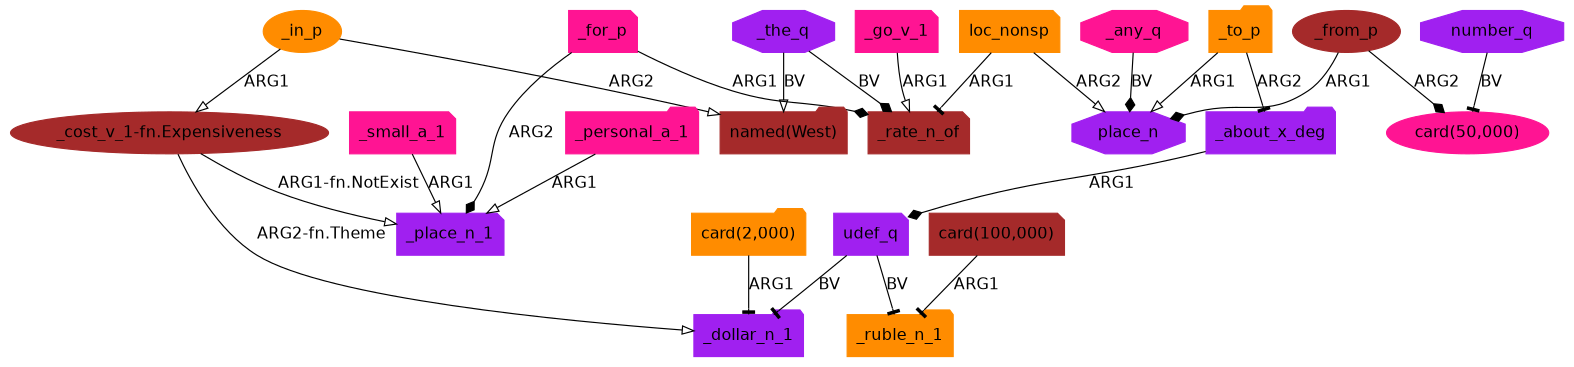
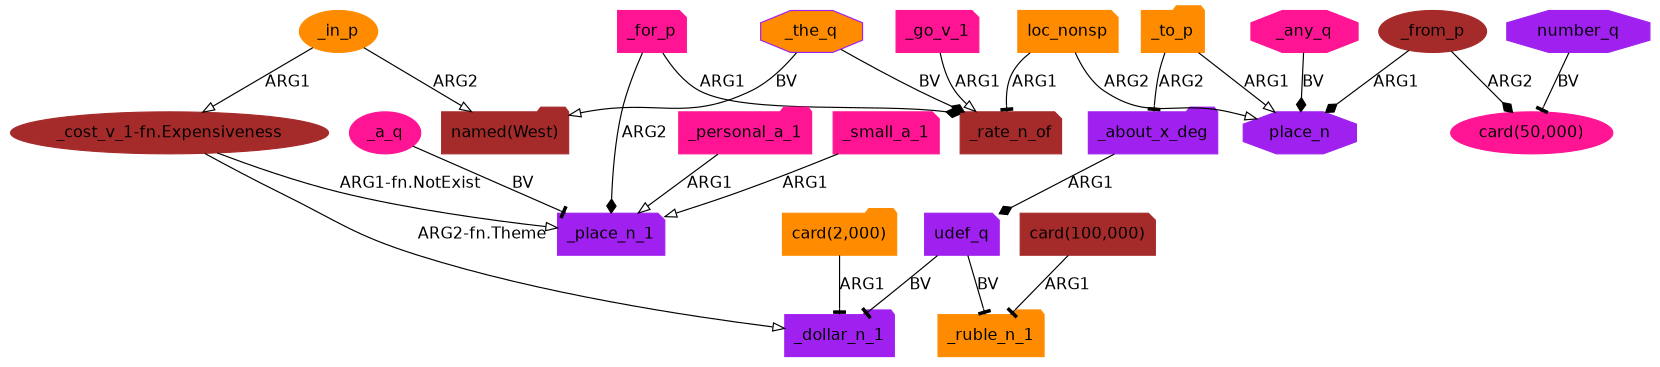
node "_the_q": fillcolor purple -> darkorange
node "_a_q": added
